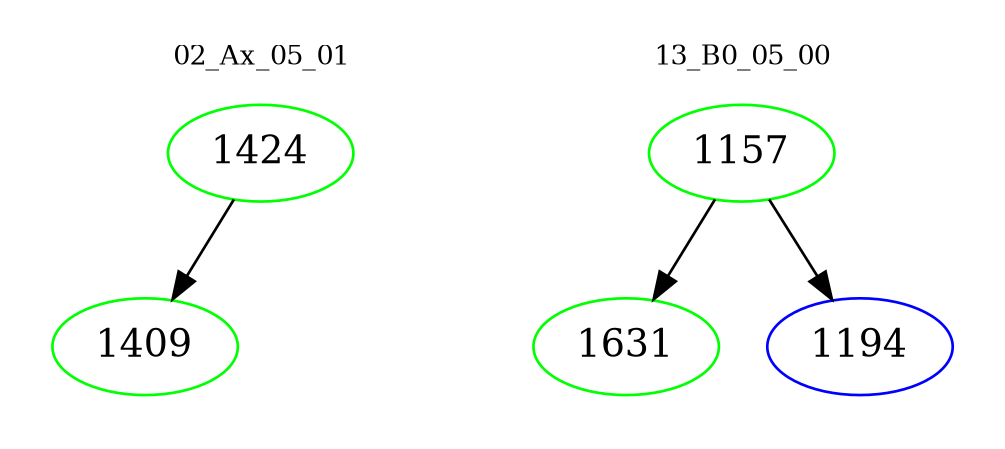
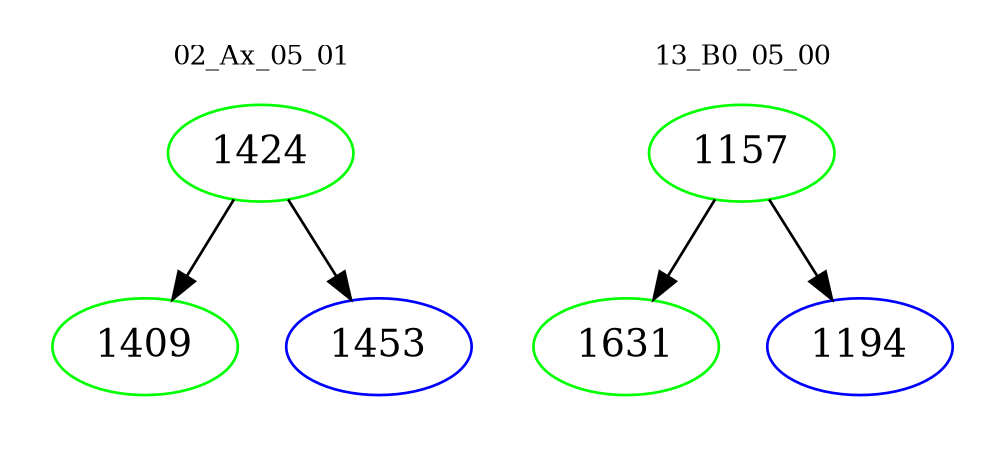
node "1453": added
